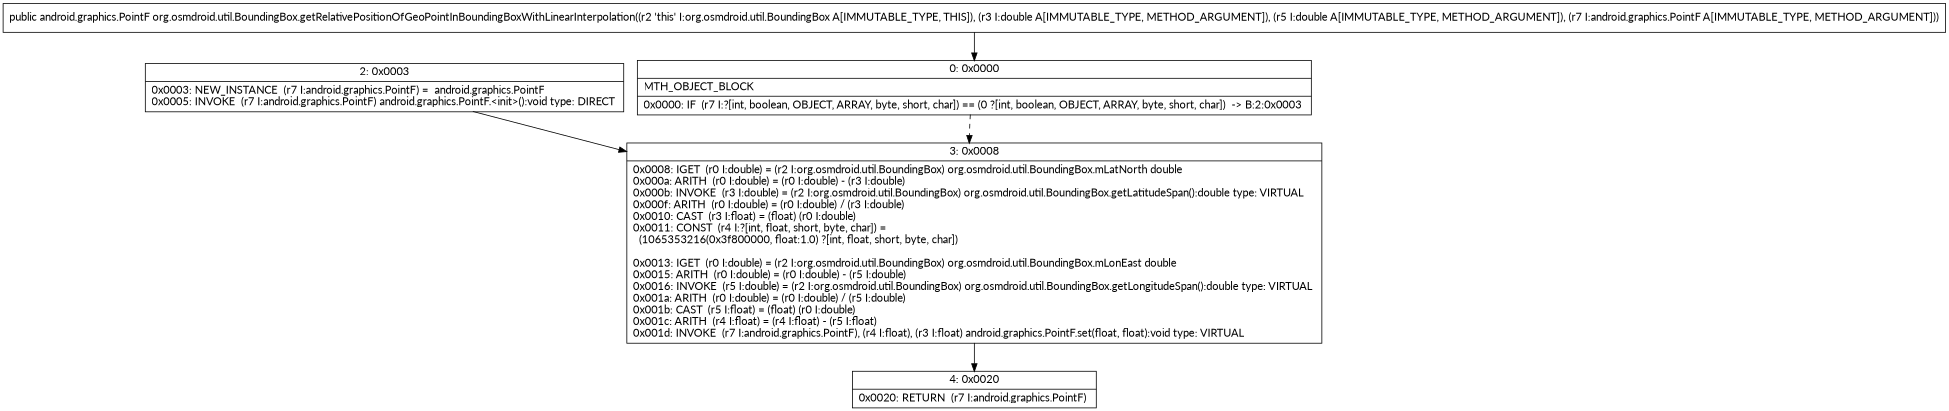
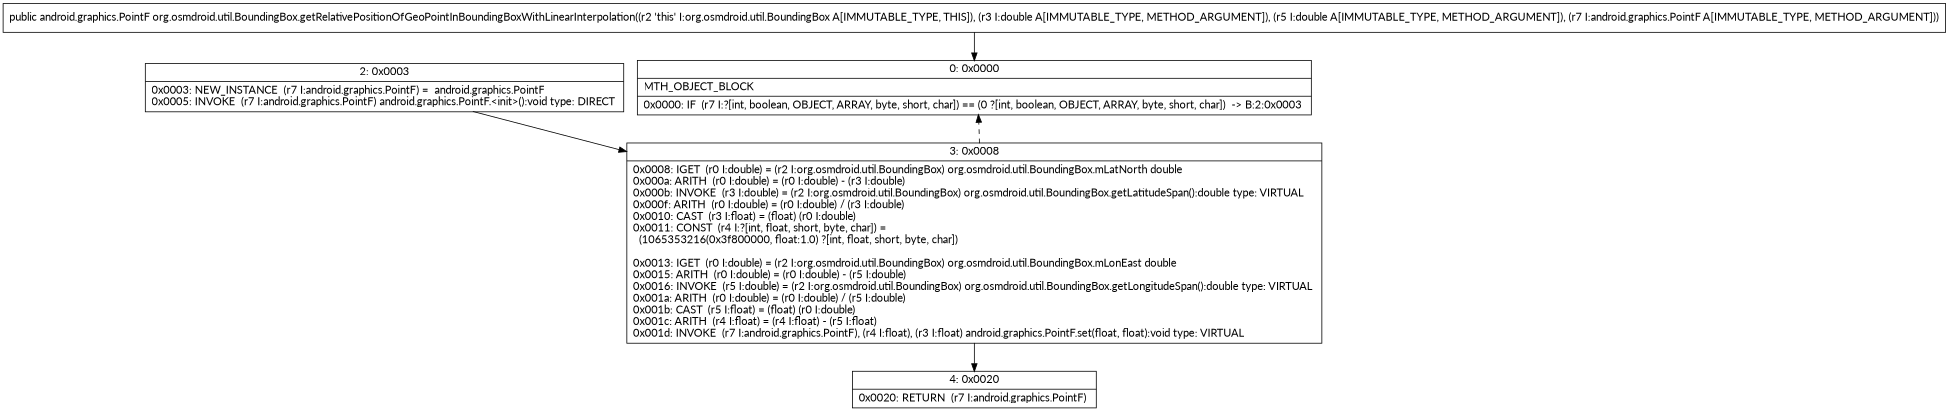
edge "0: 0x0000" -> "3: 0x0008": reversed
